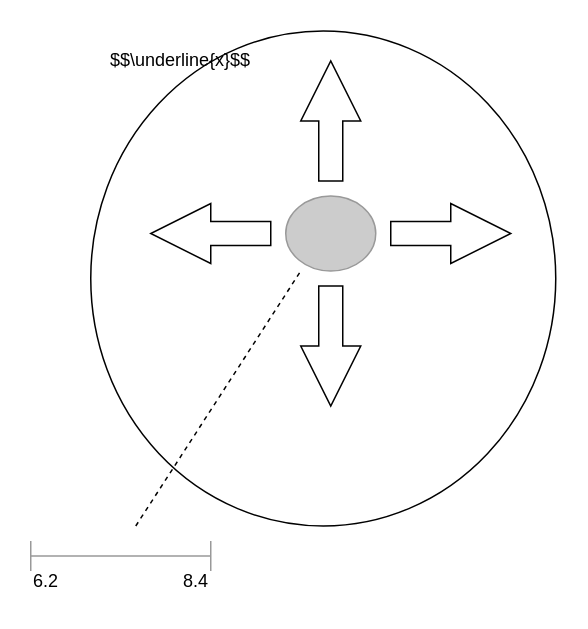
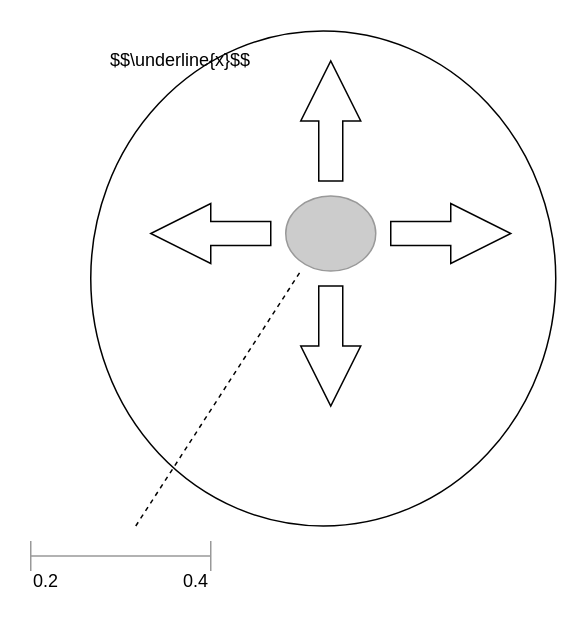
node "6.2": label "6.2" -> "0.2"
node "8.4": label "8.4" -> "0.4"
